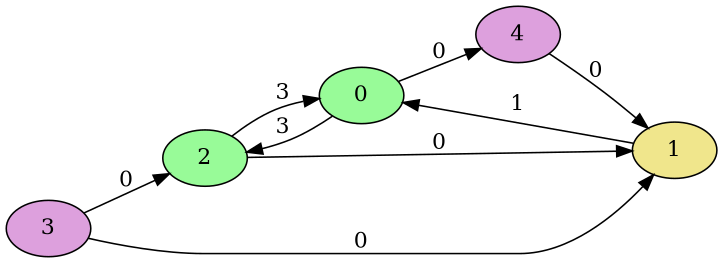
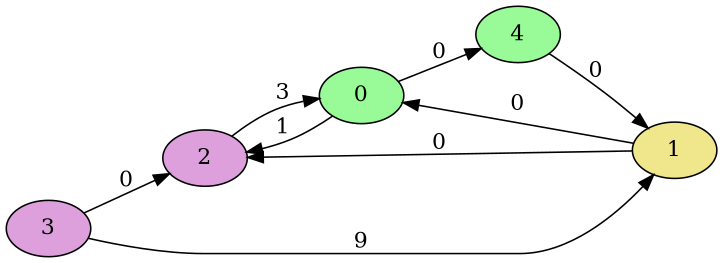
node "4": fillcolor plum -> palegreen
edge "1" -> "0": label "1" -> "0"
edge "0" -> "2": label "3" -> "1"
edge "2" -> "1": reversed
node "2": fillcolor palegreen -> plum
edge "3" -> "1": label "0" -> "9"
